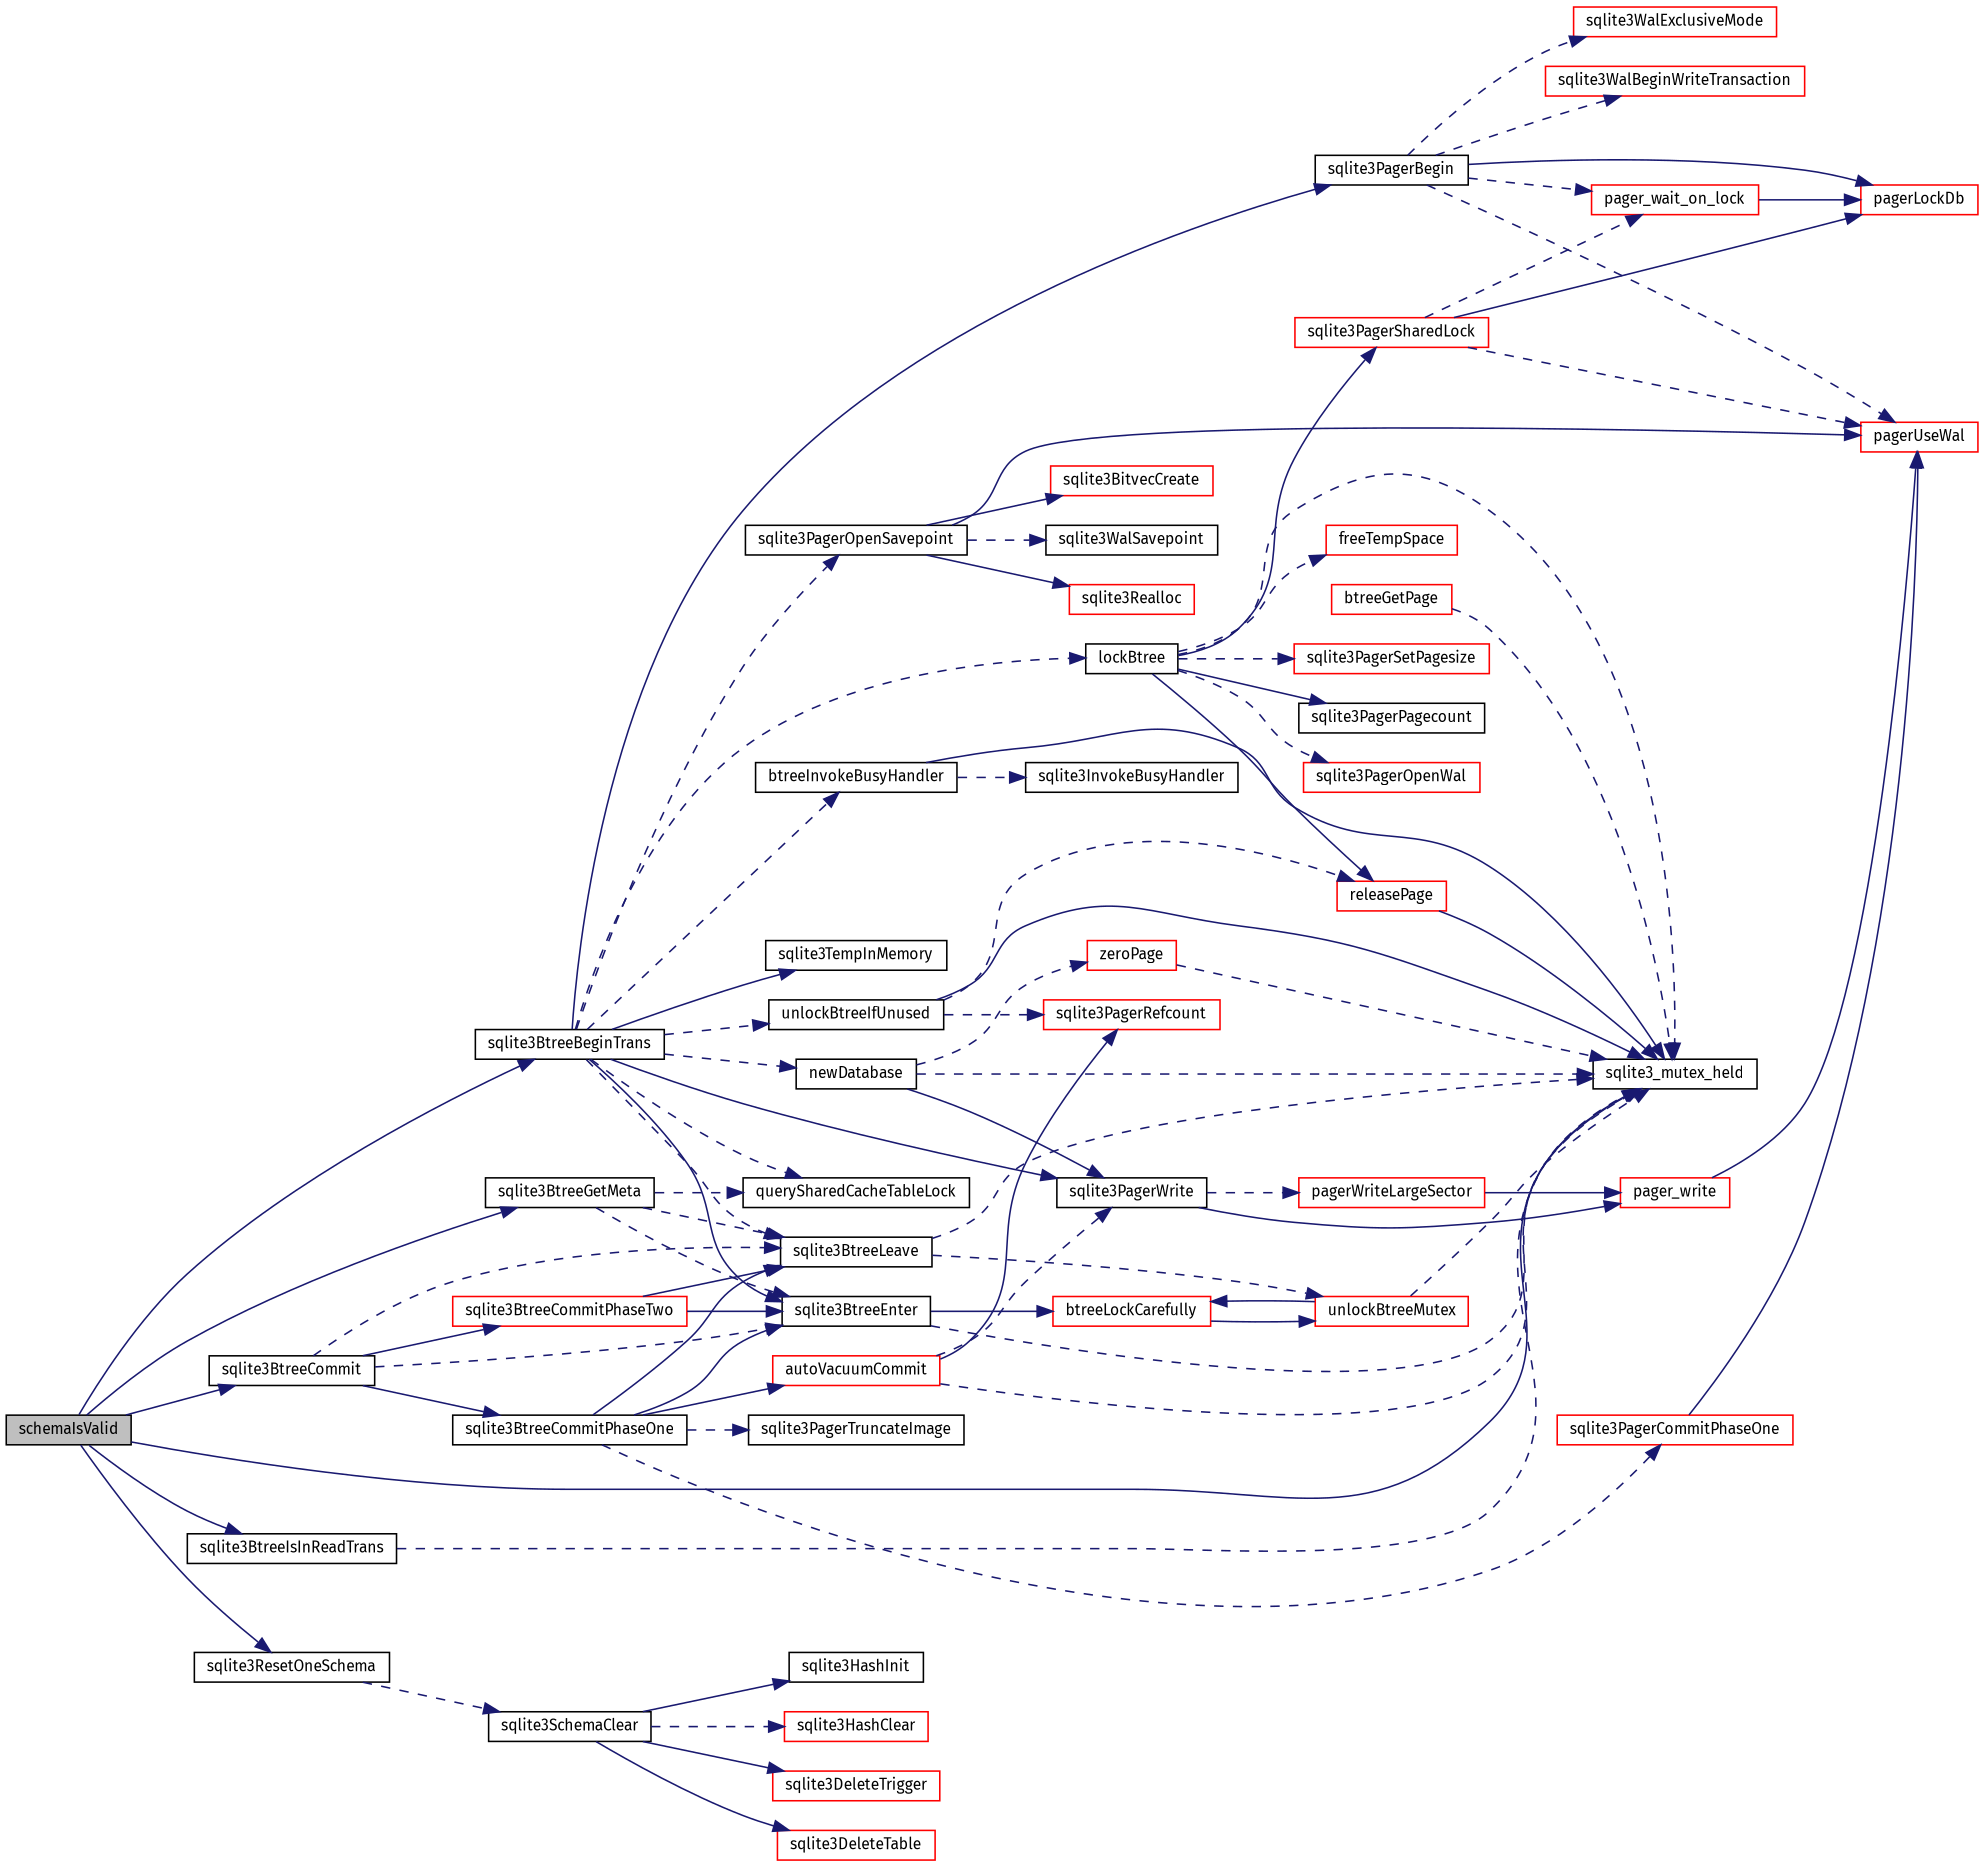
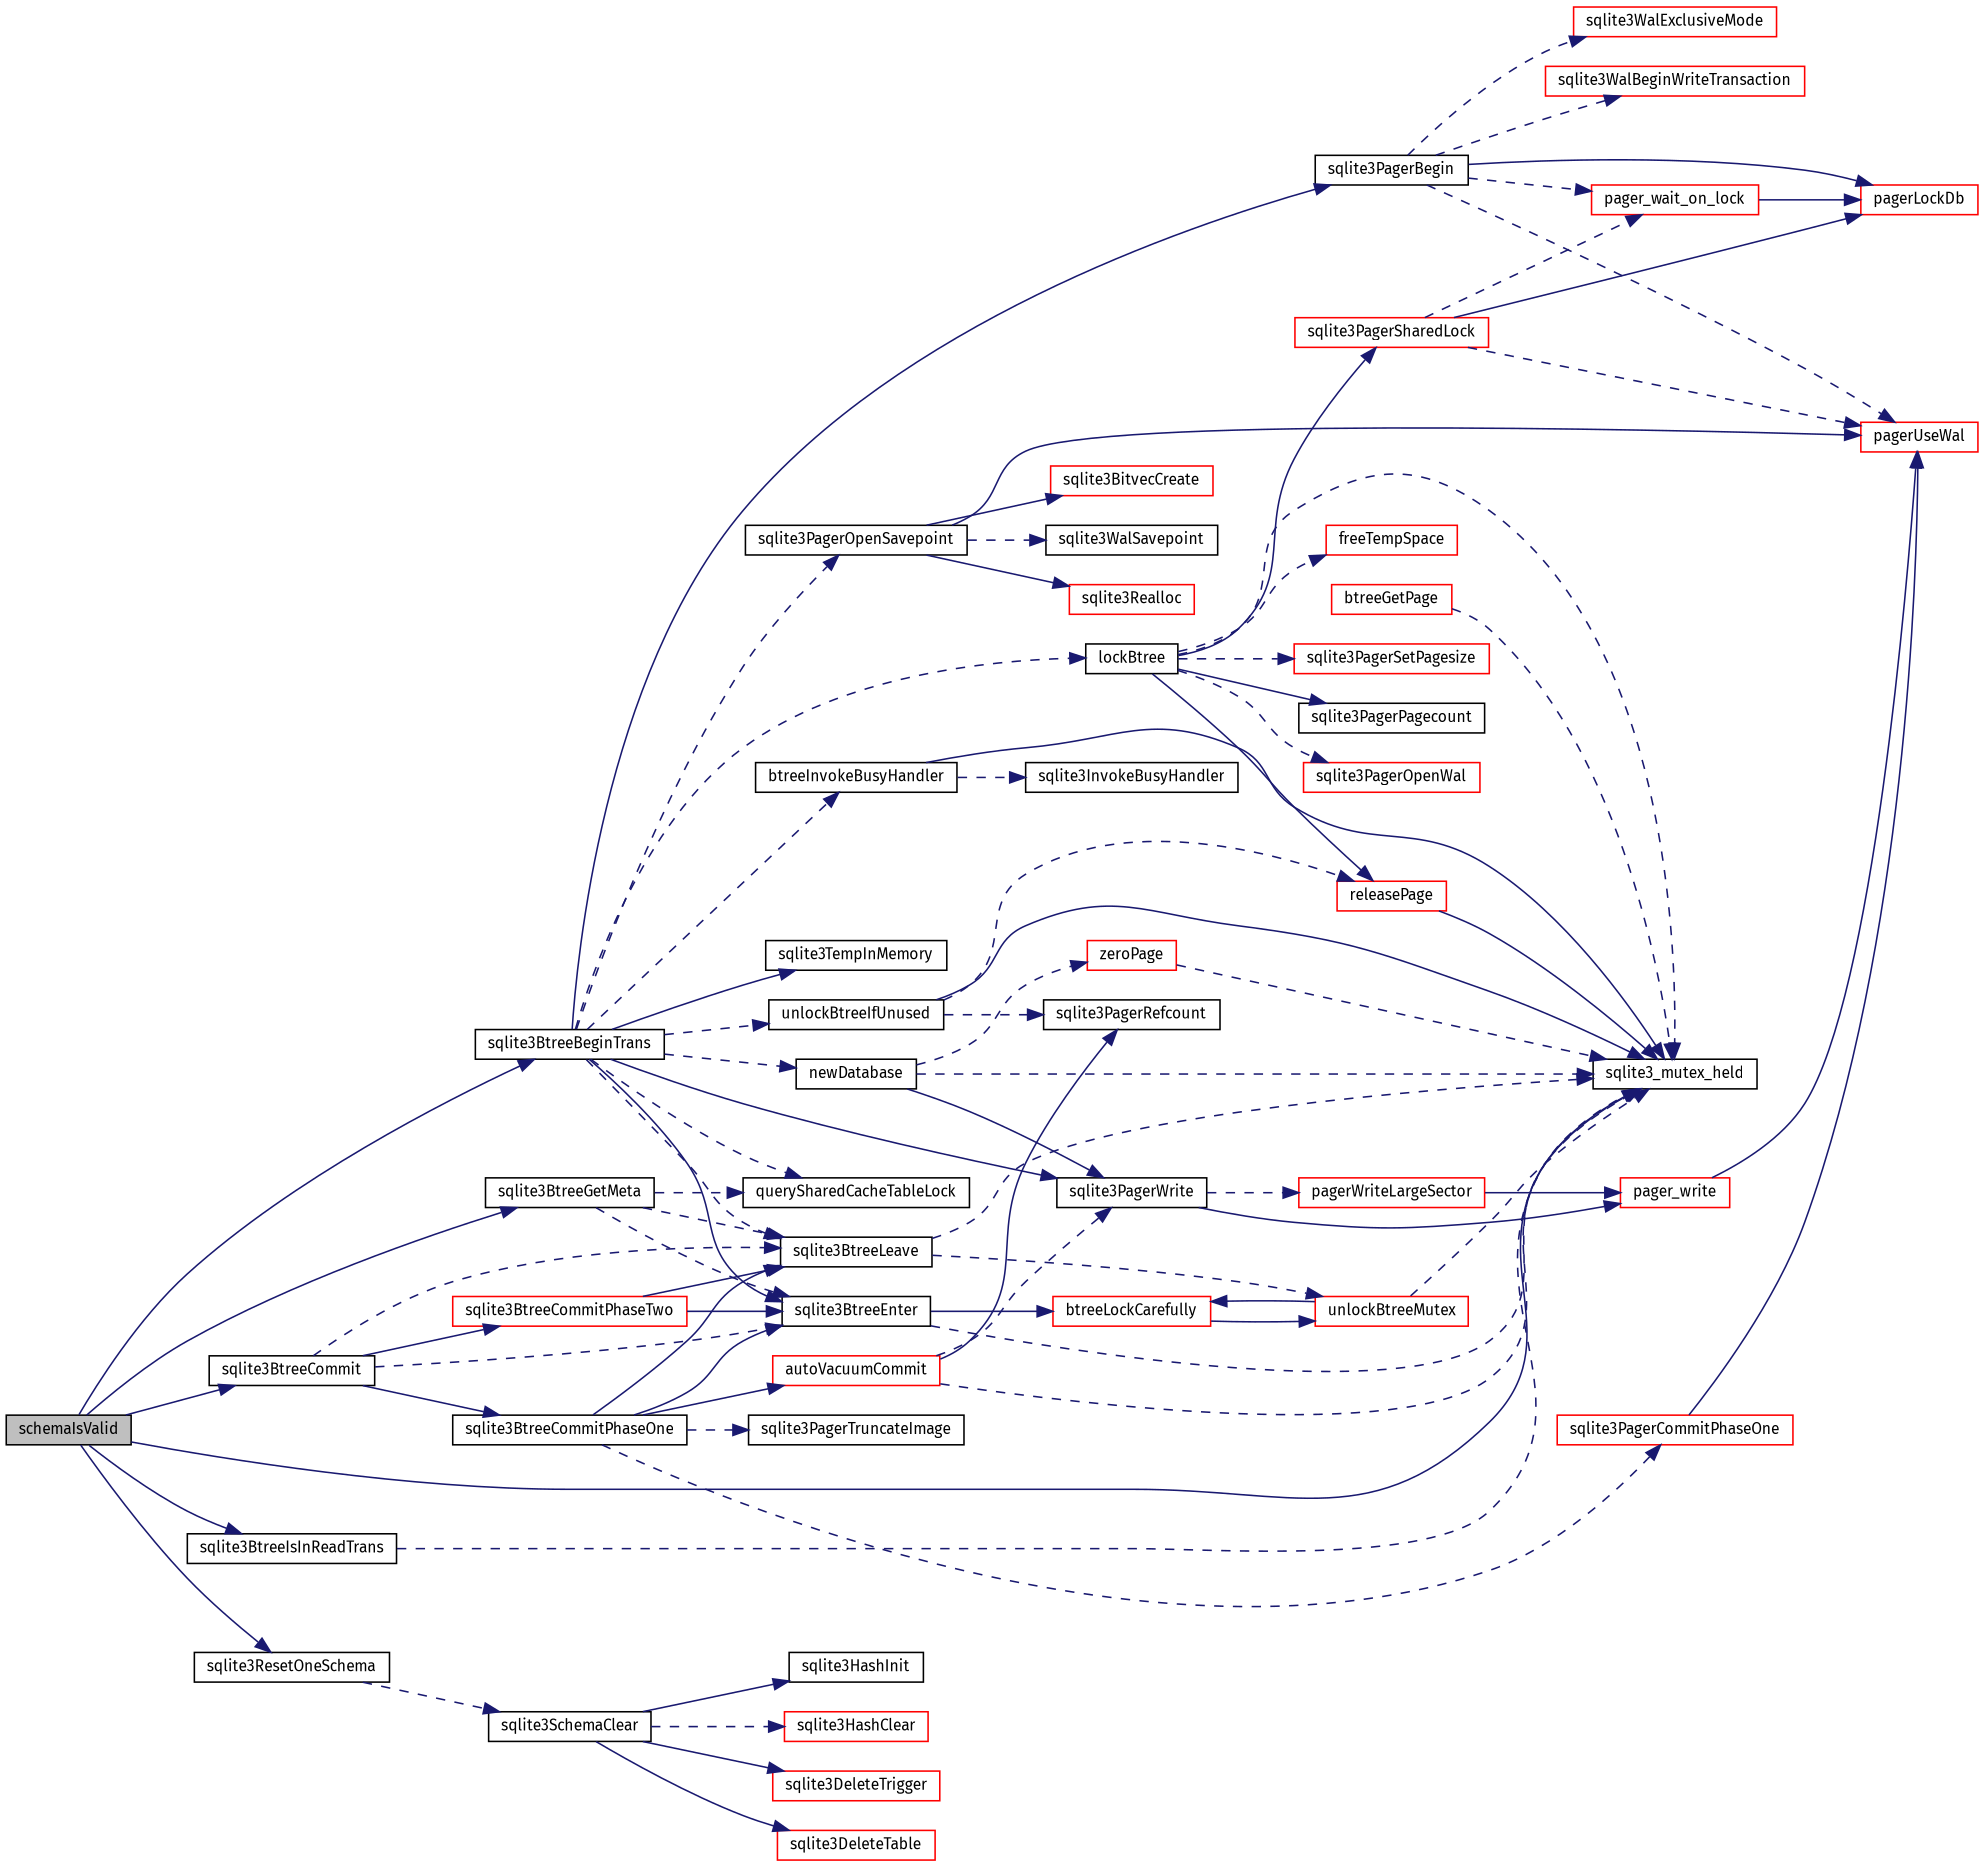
node "sqlite3PagerRefcount": color red -> black
